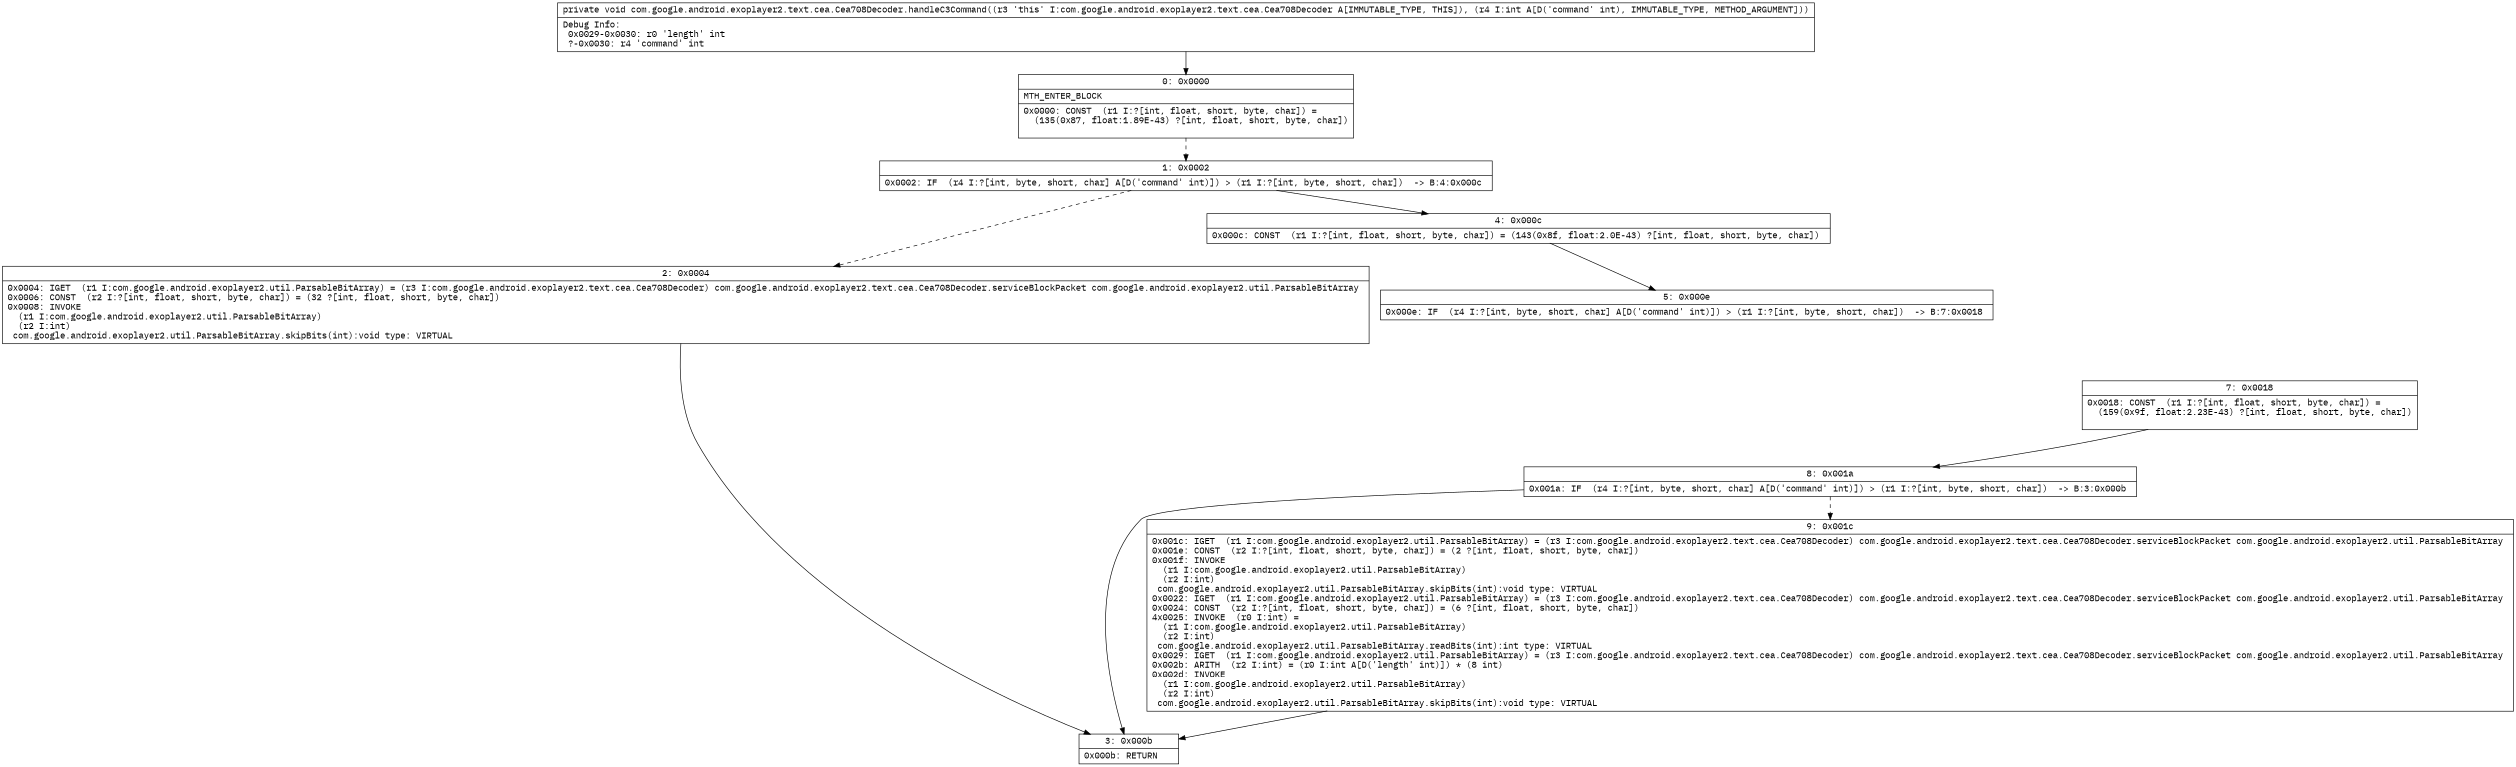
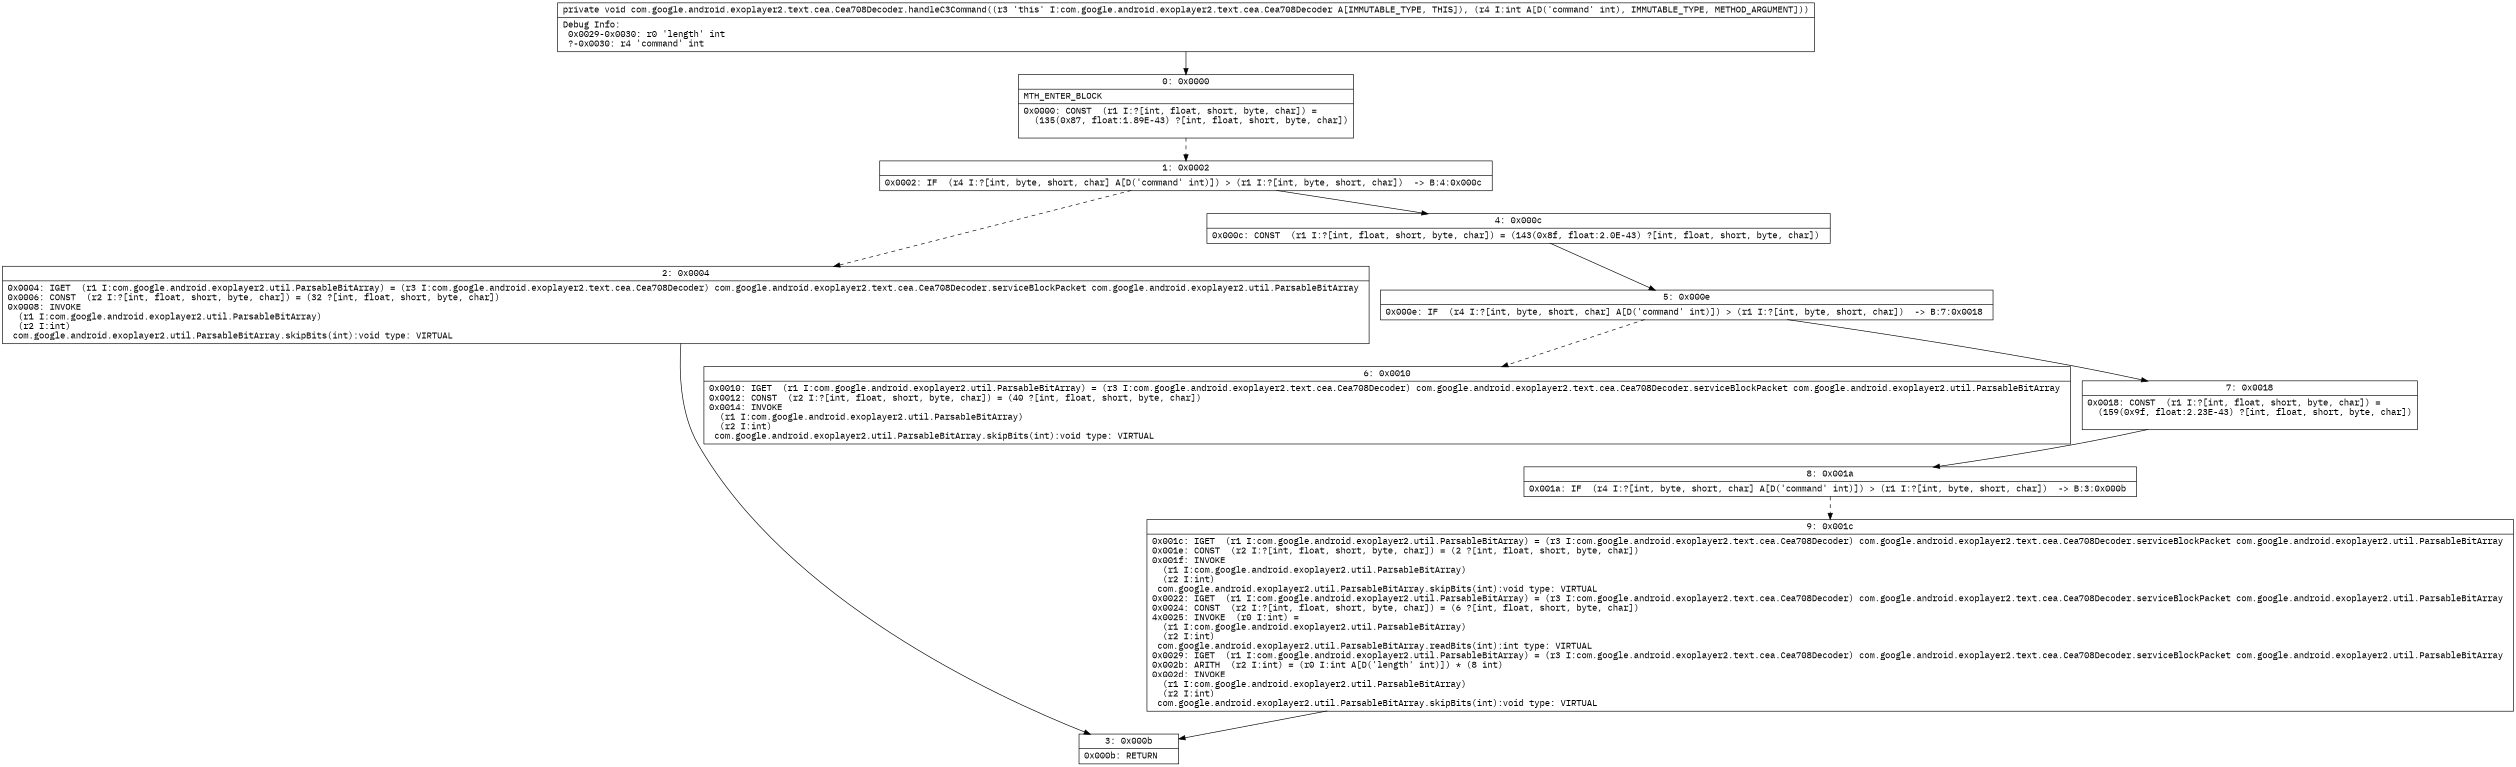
edge "5: 0x000e" -> "7: 0x0018": added
node "6: 0x0010": added
edge "8: 0x001a" -> "3: 0x000b": removed
